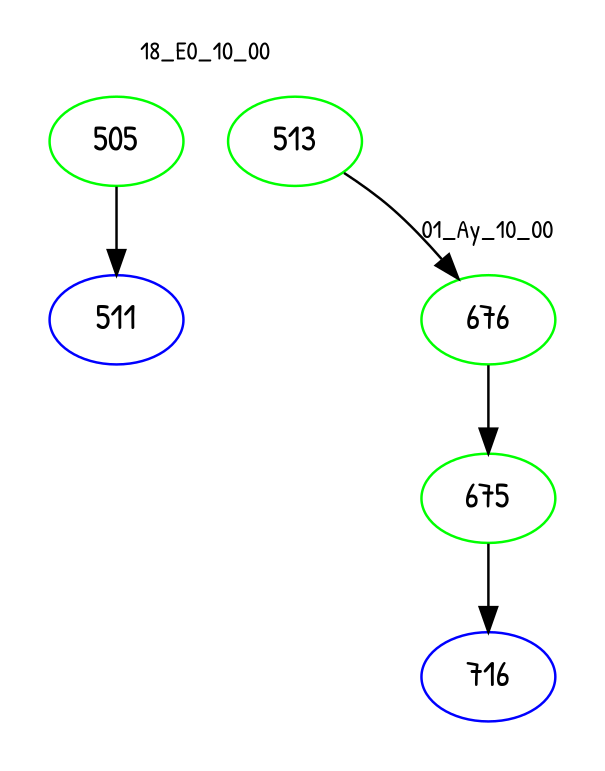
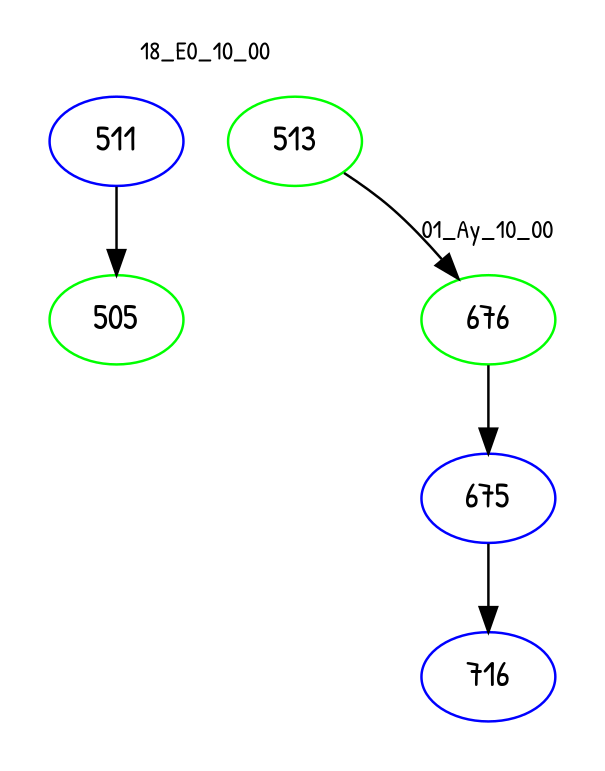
edge "505" -> "511": reversed
node "675": color green -> blue
